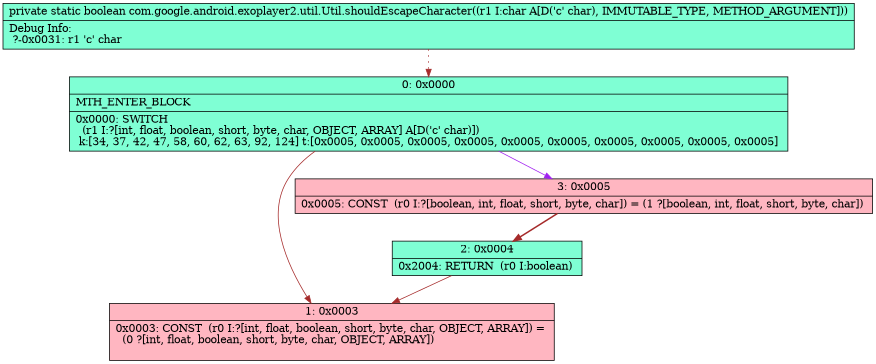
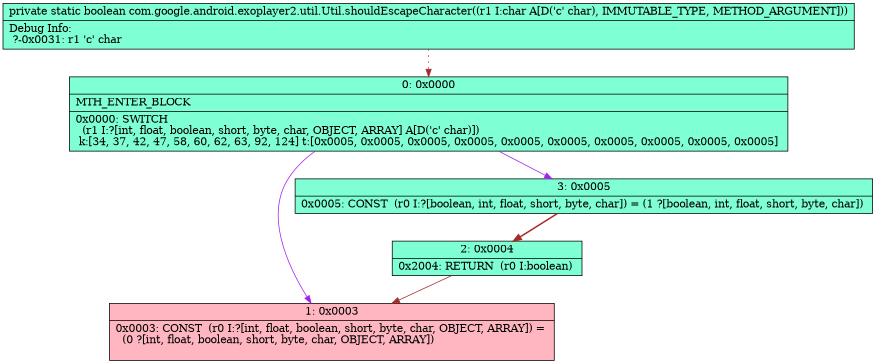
node "3: 0x0005": fillcolor lightpink -> aquamarine
edge "0: 0x0000" -> "1: 0x0003": color brown -> purple
